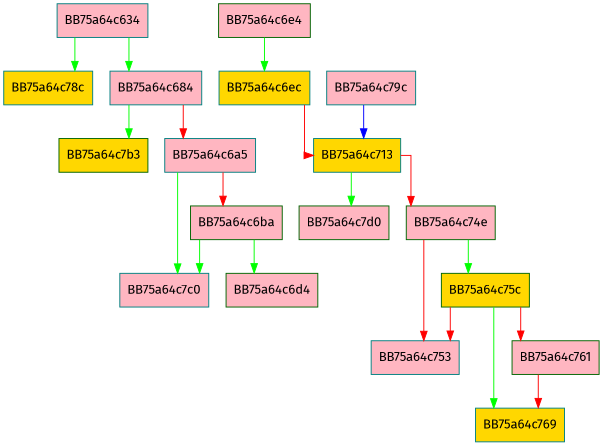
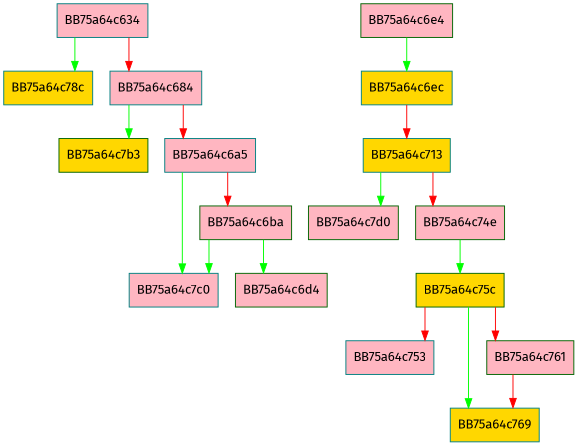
edge "BB75a64c634" -> "BB75a64c684": color green -> red
node "BB75a64c79c": removed
edge "BB75a64c74e" -> "BB75a64c753": removed
